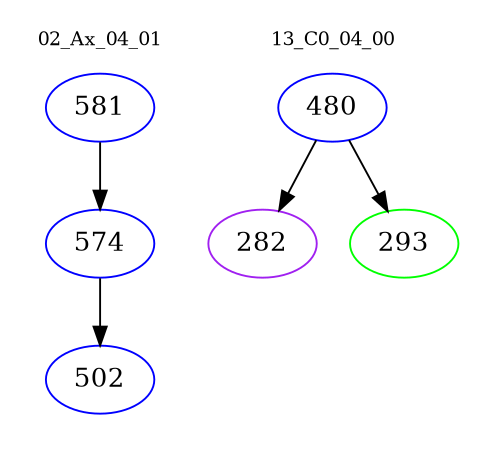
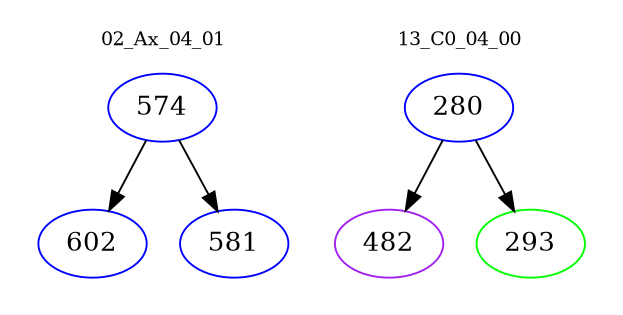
node "480": label "480" -> "280"
edge "581" -> "574": reversed
node "282": label "282" -> "482"
node "502": label "502" -> "602"
